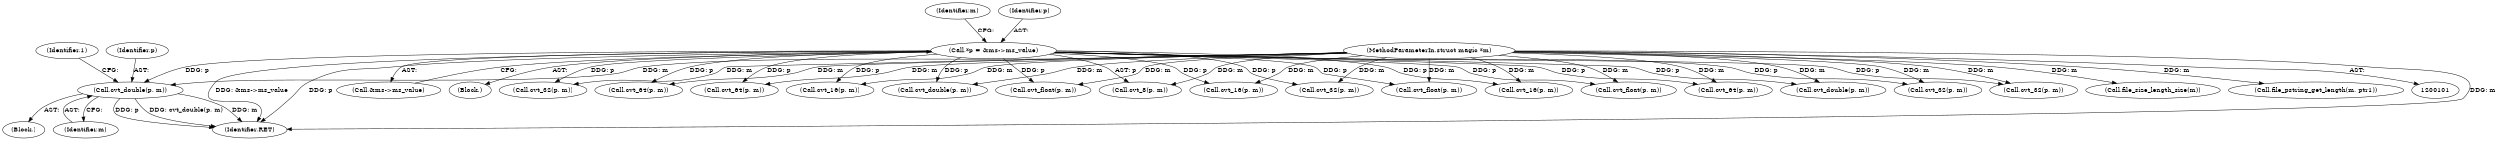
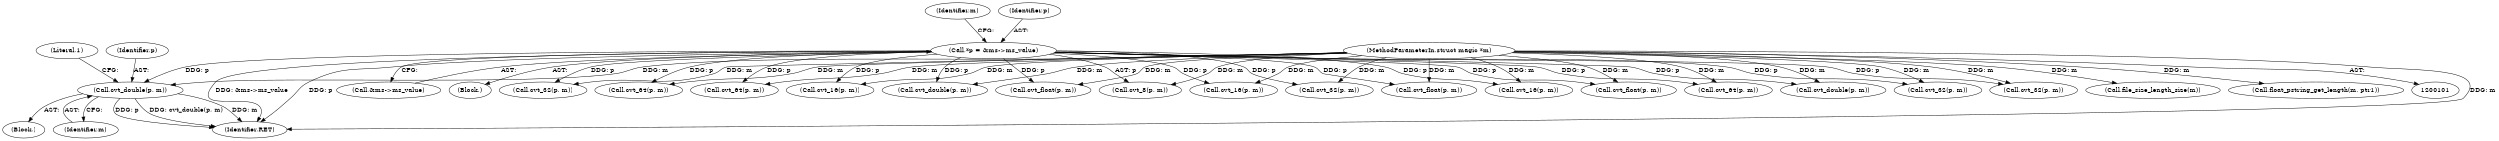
node "(Identifier,1)": label "(Identifier,1)" -> "(Literal,1)"
edge "(Call,*p = &ms->ms_value)" -> "(Call,&ms->ms_value)": label "AST: " -> "CFG: "
edge "(Call,&ms->ms_value)" -> "(Call,*p = &ms->ms_value)": label "CFG: " -> "AST: "
node "(Call,file_pstring_get_length(m, ptr1))": label "(Call,file_pstring_get_length(m, ptr1))" -> "(Call,float_pstring_get_length(m, ptr1))"
